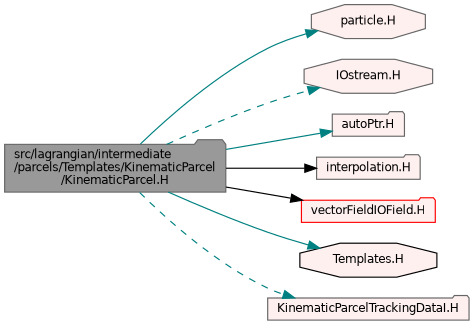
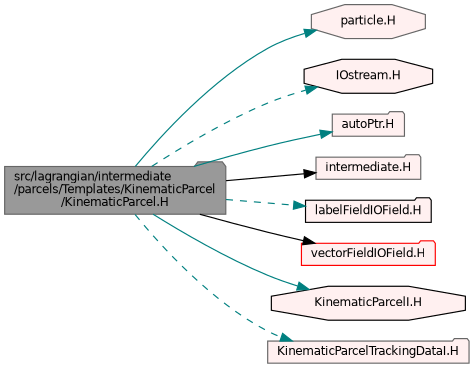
node "IOstream.H": color gray40 -> black
node "interpolation.H": label "interpolation.H" -> "intermediate.H"
node "labelFieldIOField.H": added
node "Templates.H": label "Templates.H" -> "KinematicParcelI.H"
